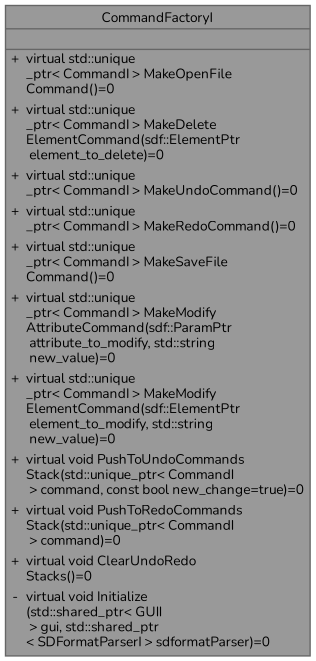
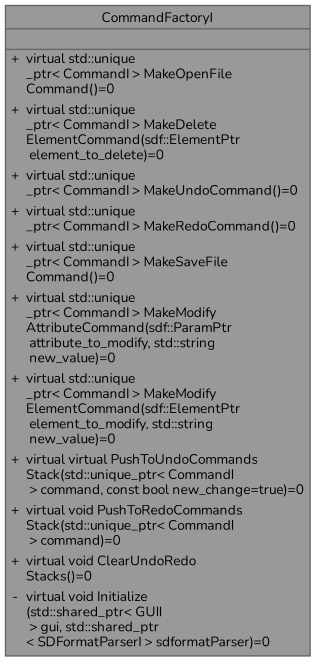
node "CommandFactoryI": text "virtual void PushToUndoCommands" -> "virtual virtual PushToUndoCommands"
